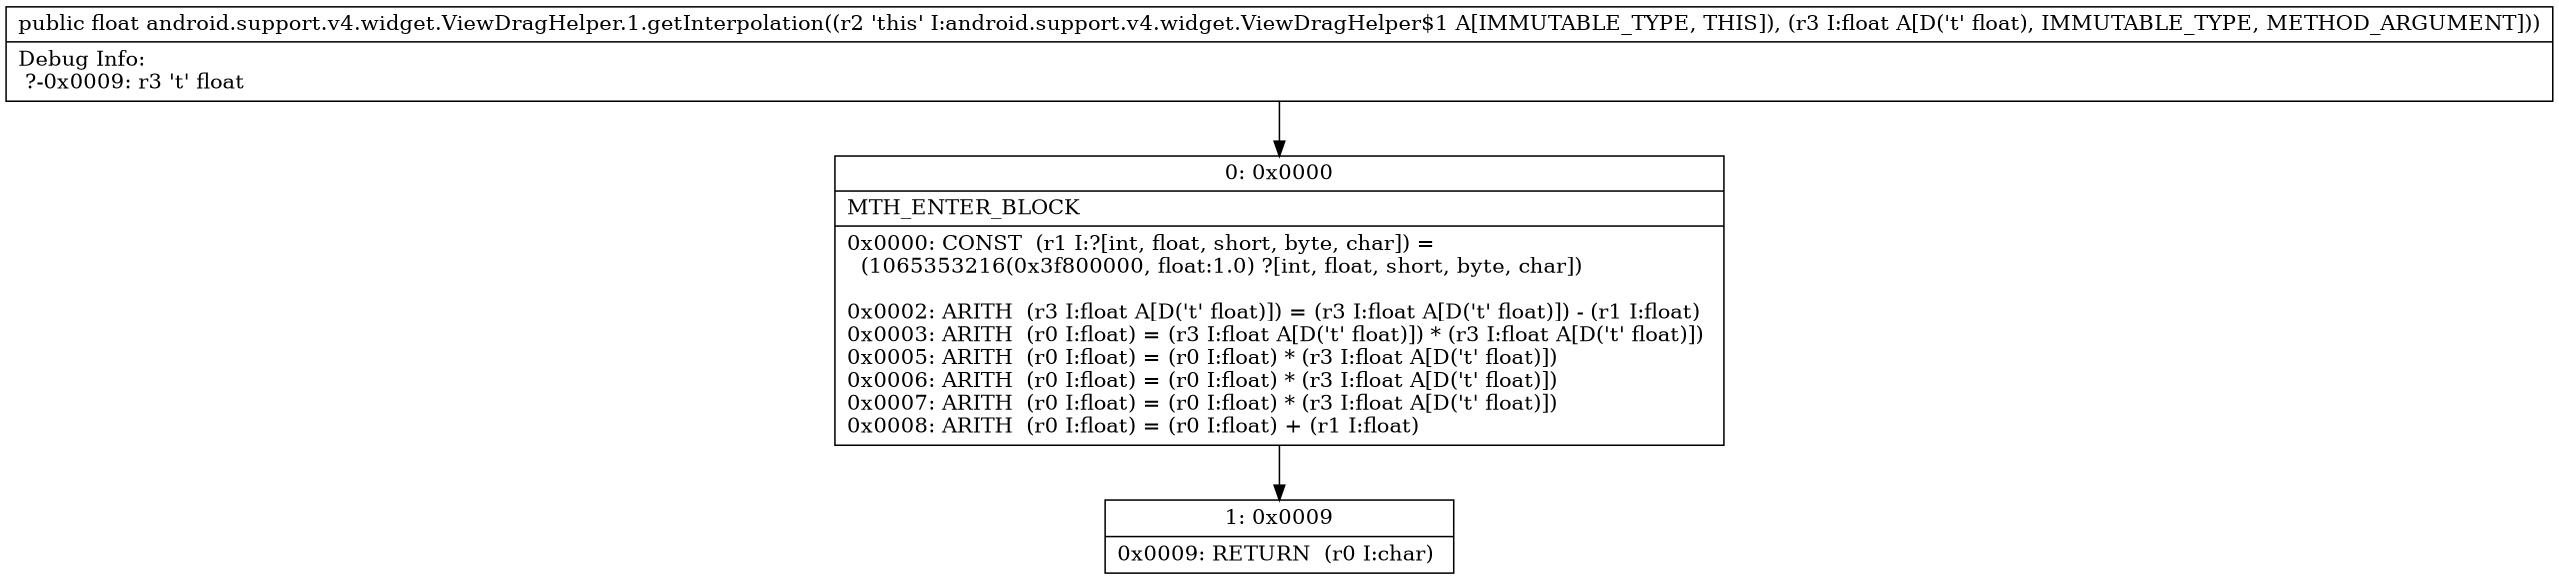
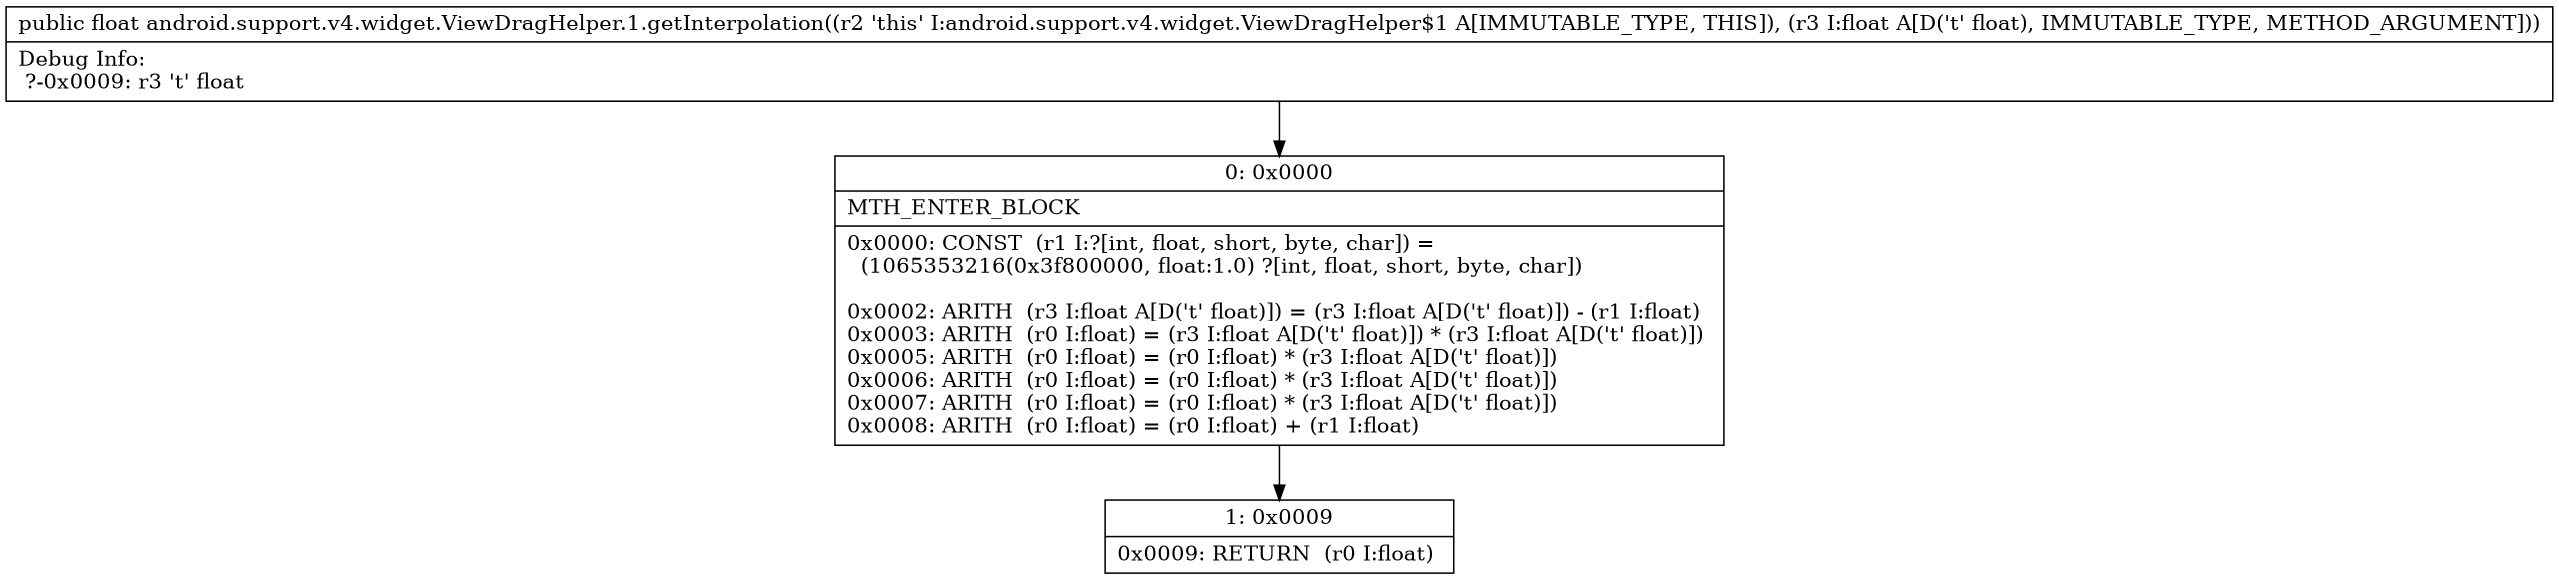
node "1: 0x0009": text "0x0009: RETURN  (r0 I:char)" -> "0x0009: RETURN  (r0 I:float)"
